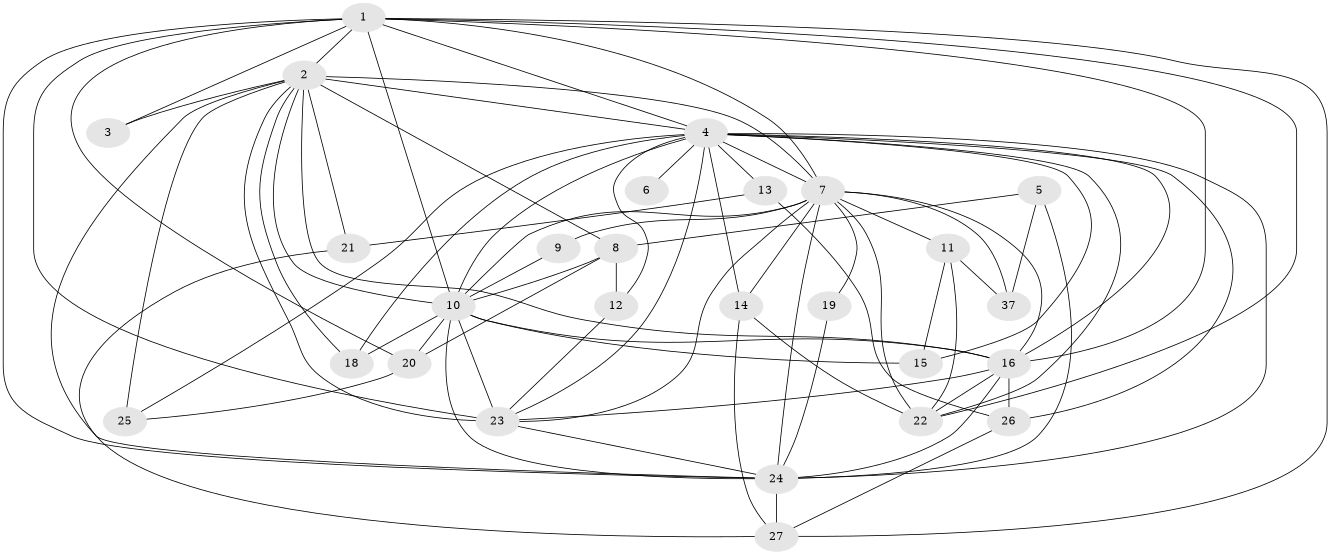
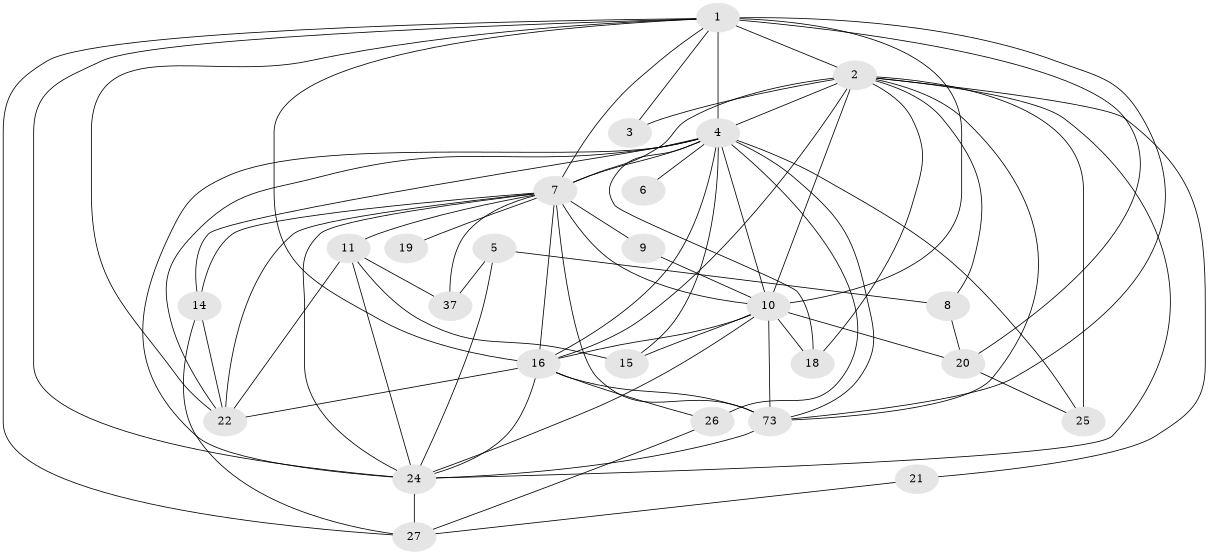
node "13": removed
edge "8" -- "10": removed
node "12": removed
edge "19" -- "24": now "11" -- "24"
node "23": label "23" -> "73"
